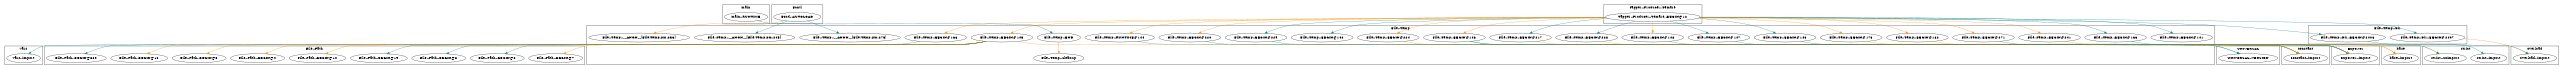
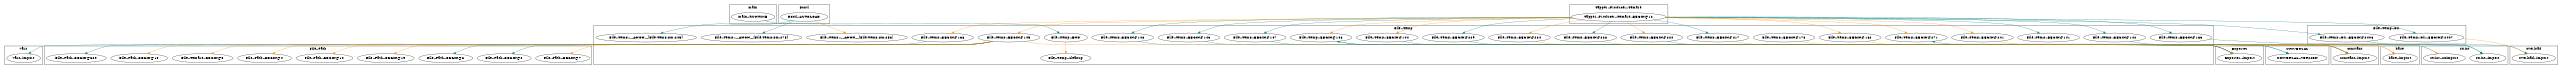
edge "Tapper::Producer::Temare::BEGIN@12" -> "File::Temp::BEGIN@173": removed
edge "Tapper::Producer::Temare::BEGIN@12" -> "File::Temp::BEGIN@148": color darkorange -> teal
node "File::Temp::RUNTIME@144": label "File::Temp::RUNTIME@144" -> "File::Temp::BEGIN@144"
edge "File::Temp::BEGIN@145" -> "File::Path::BEGIN@19": color teal -> darkorange
edge "File::Temp::BEGIN@146" -> "Exporter::import": reversed
edge "File::Temp::BEGIN@271" -> "strict::unimport": reversed
edge "File::Temp::BEGIN@142" -> "strict::import": added
node "File::Path::BEGIN@3": label "File::Path::BEGIN@3" -> "File::Temare::BEGIN@3"
